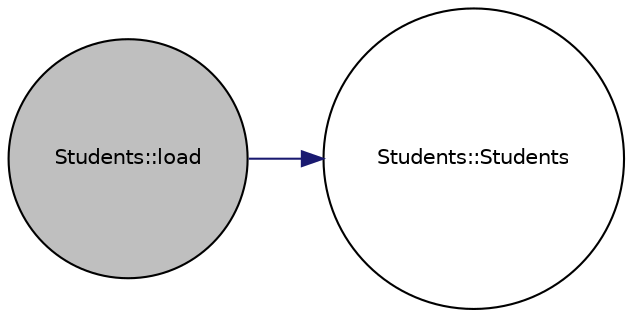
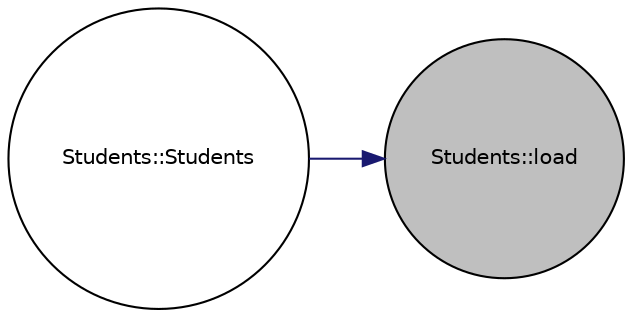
edge "Students::load" -> "Students::Students": reversed
